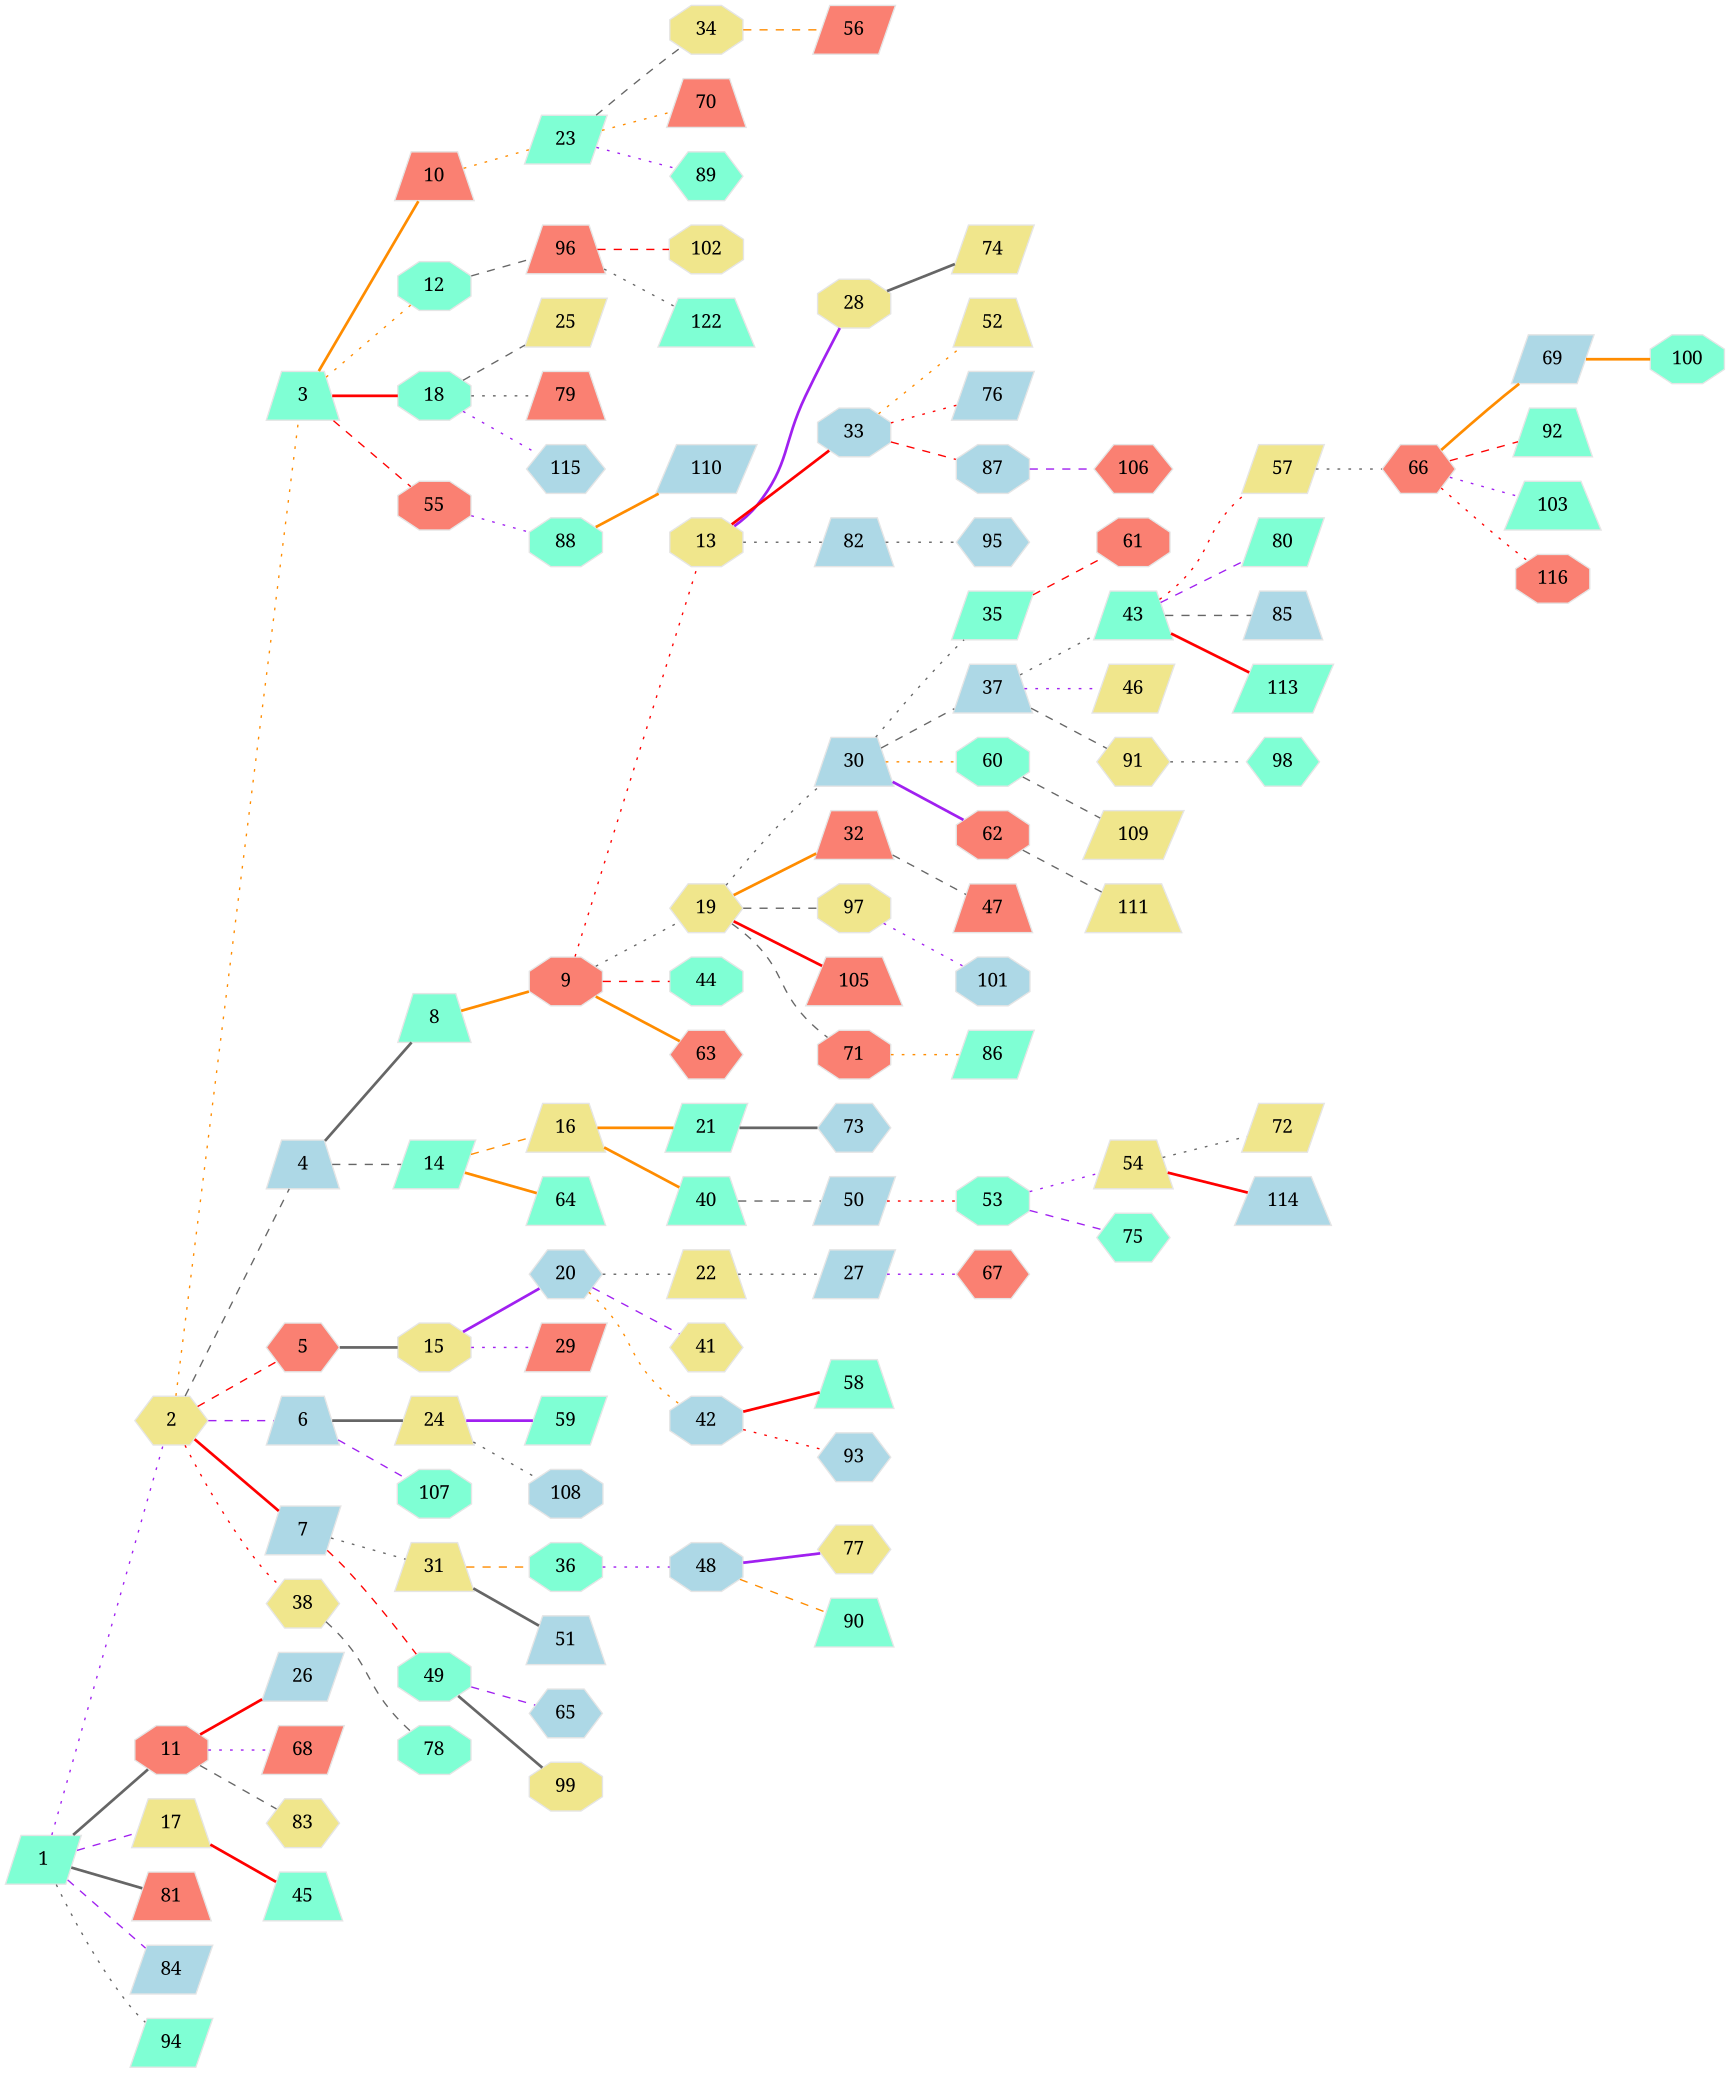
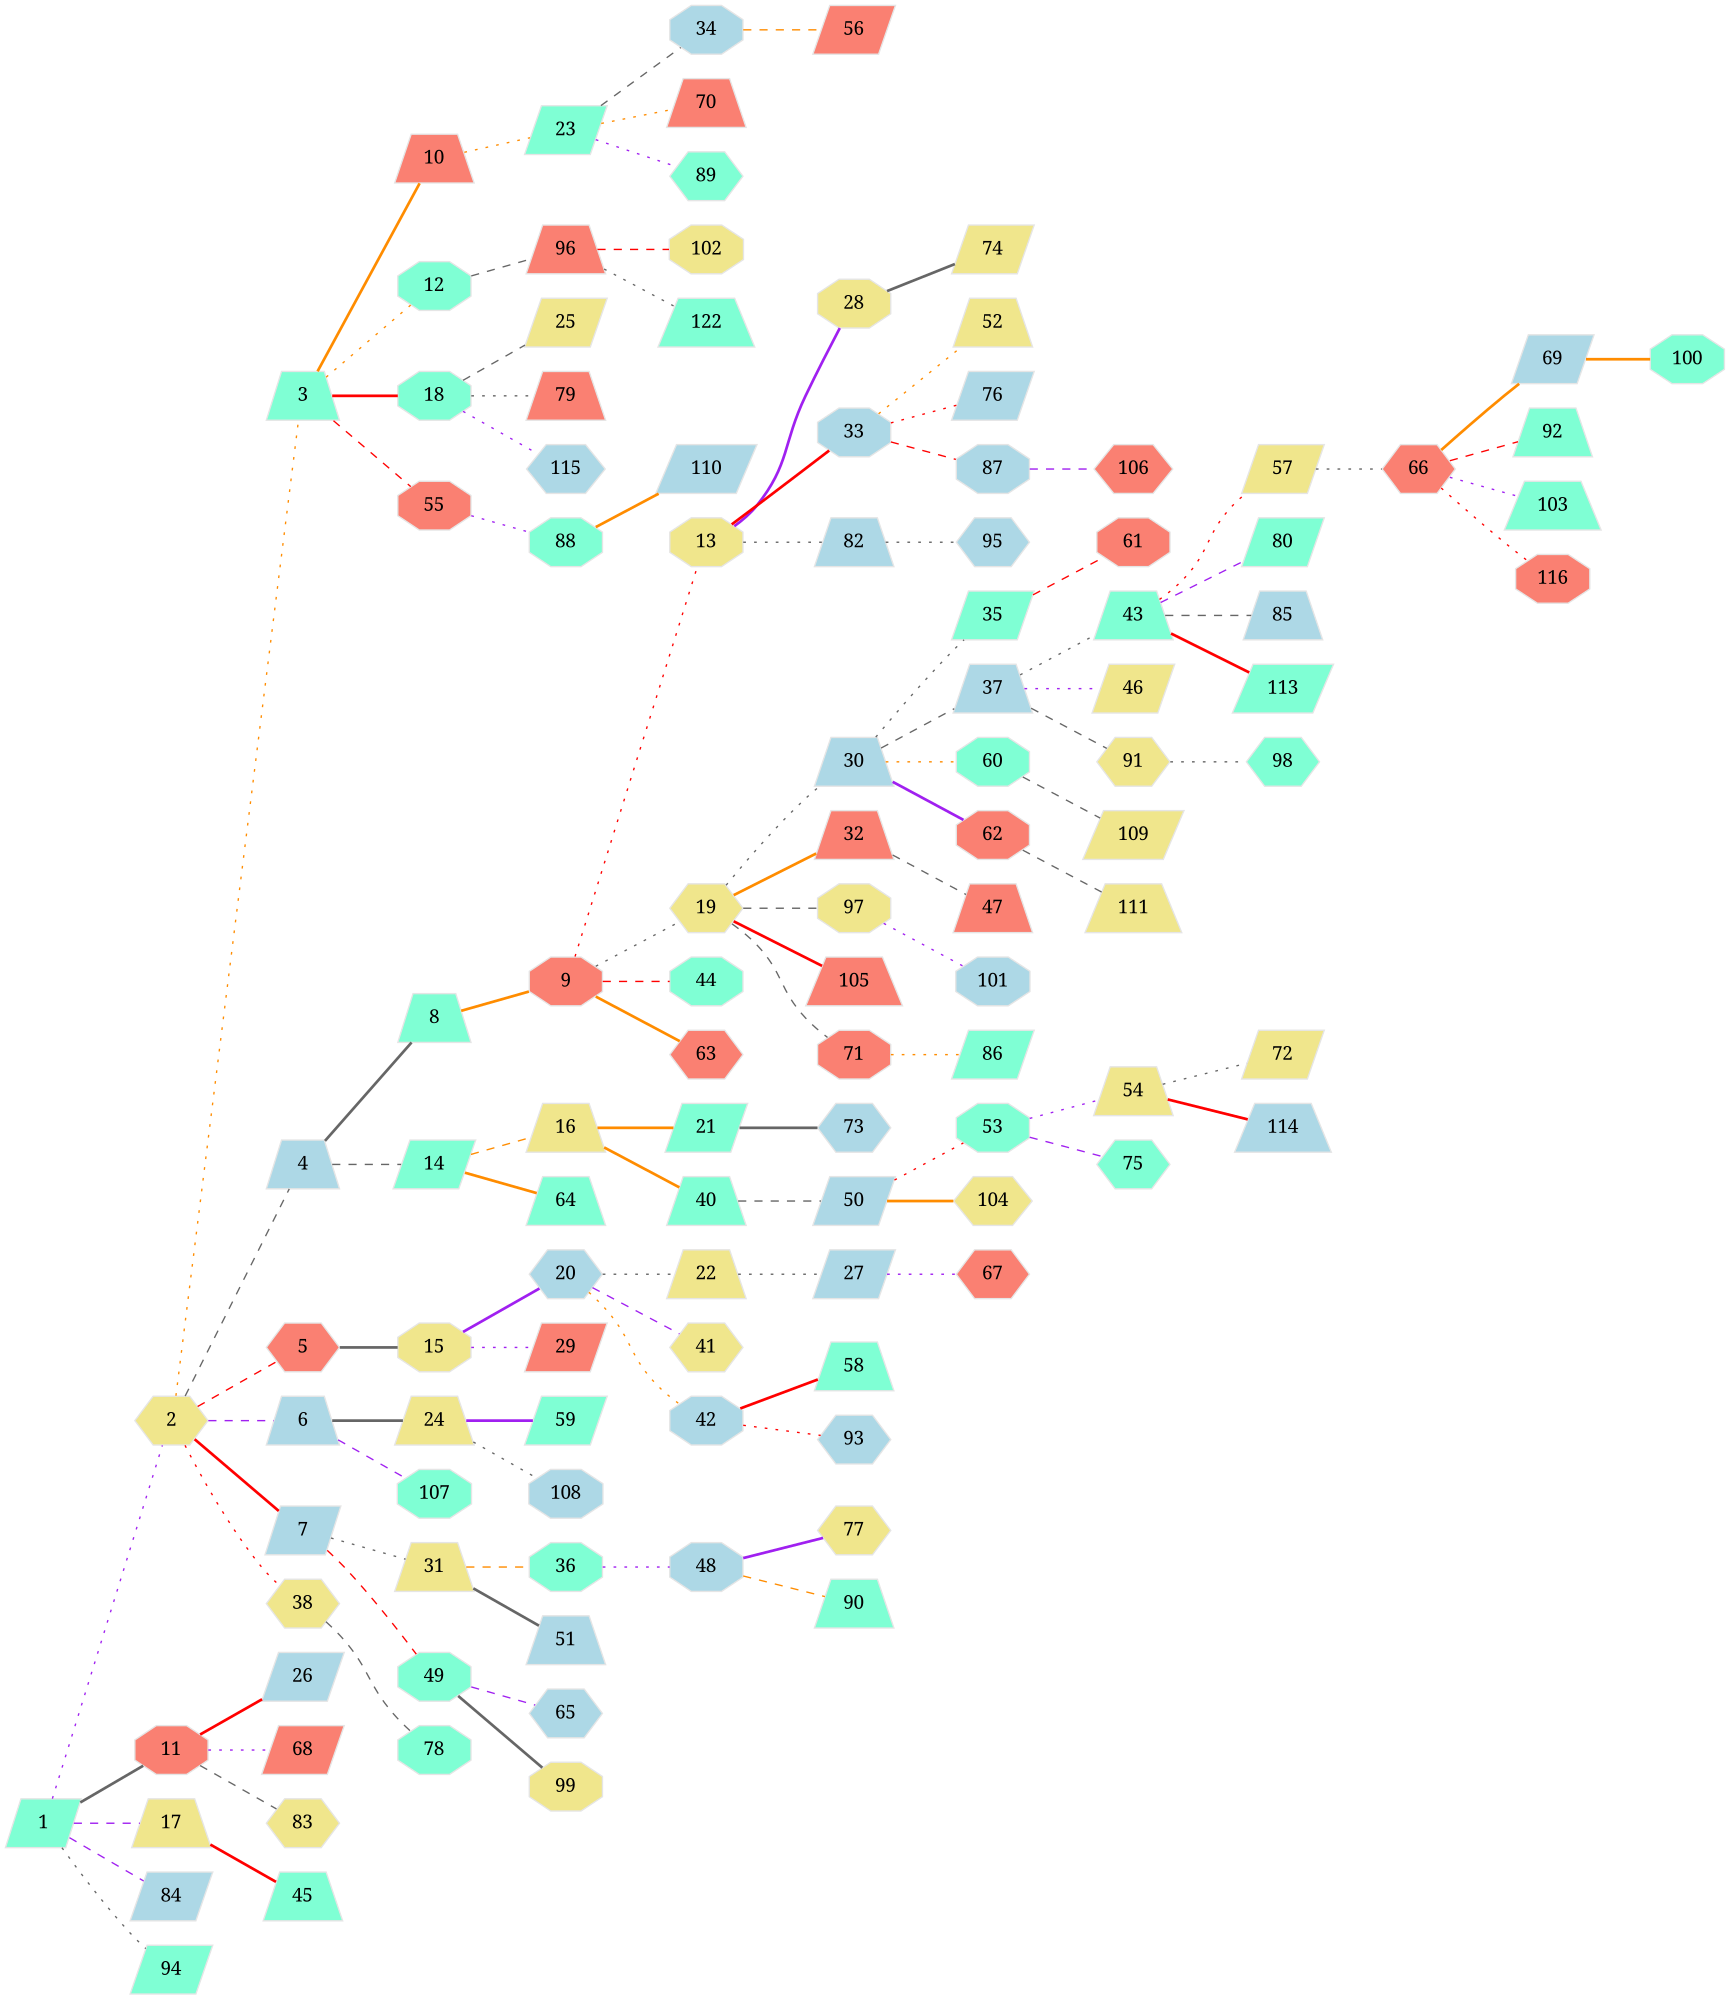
node "34": fillcolor khaki -> lightblue
node "104": added
node "81": removed
